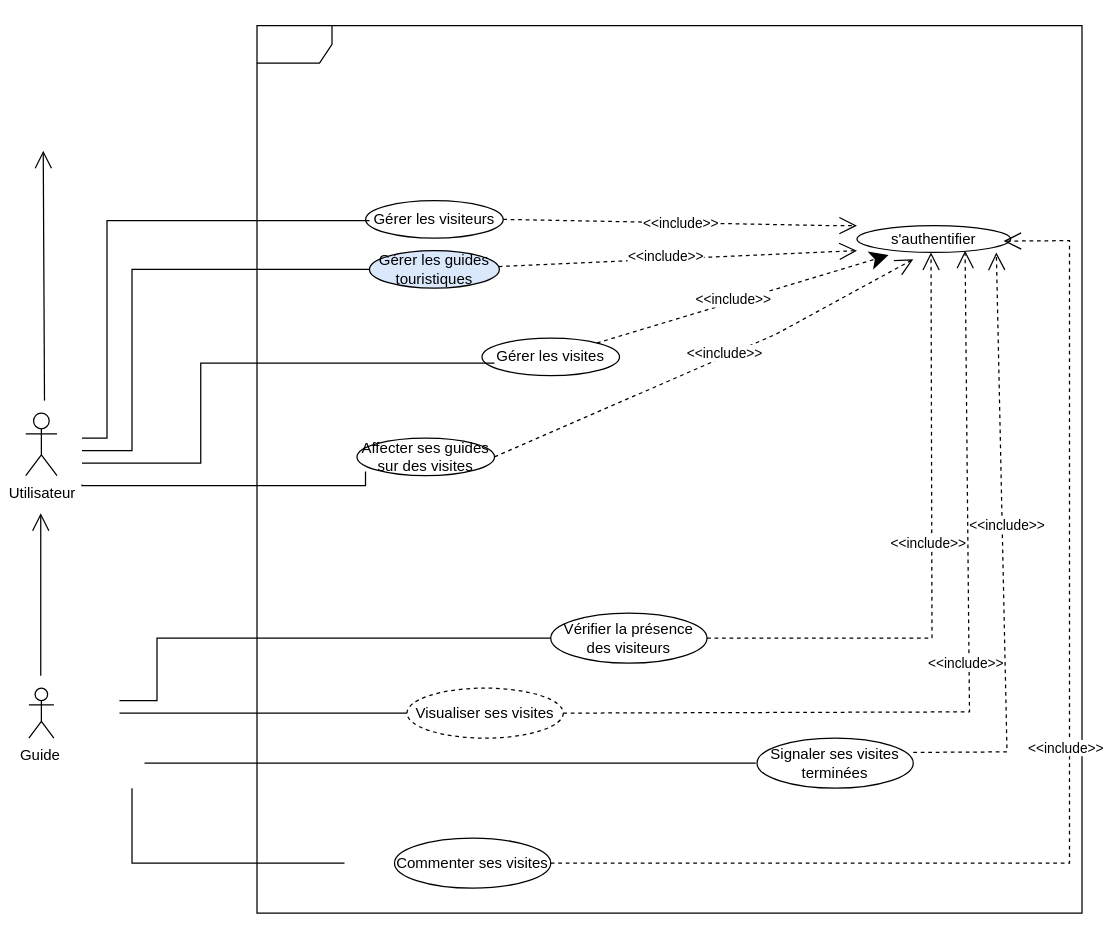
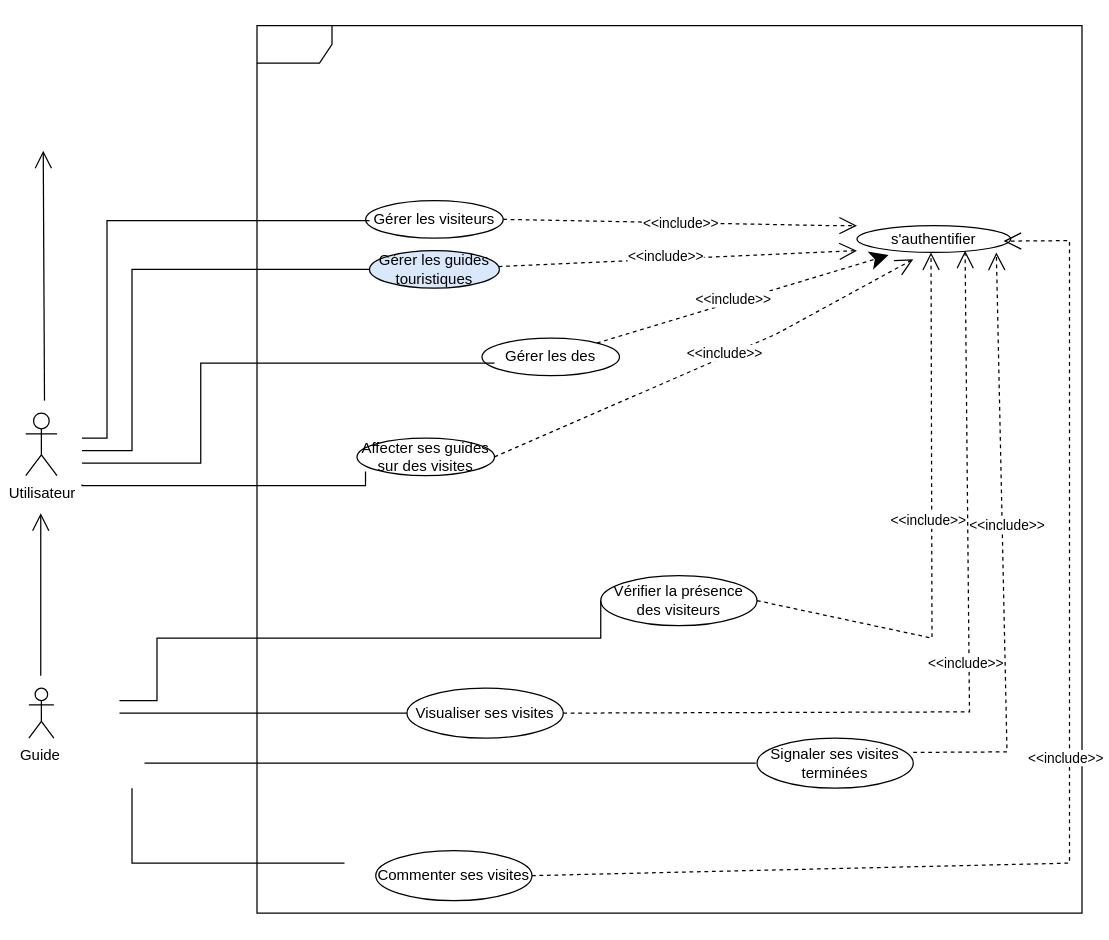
node "Gérer les visites": label "Gérer les visites" -> "Gérer les des"
node "Vérifier la présence des visiteurs": moved (629, 638) -> (679, 601)
node "Visualiser ses visites": style dashed -> solid
node "Commenter ses visites": moved (473, 863) -> (454, 876)
